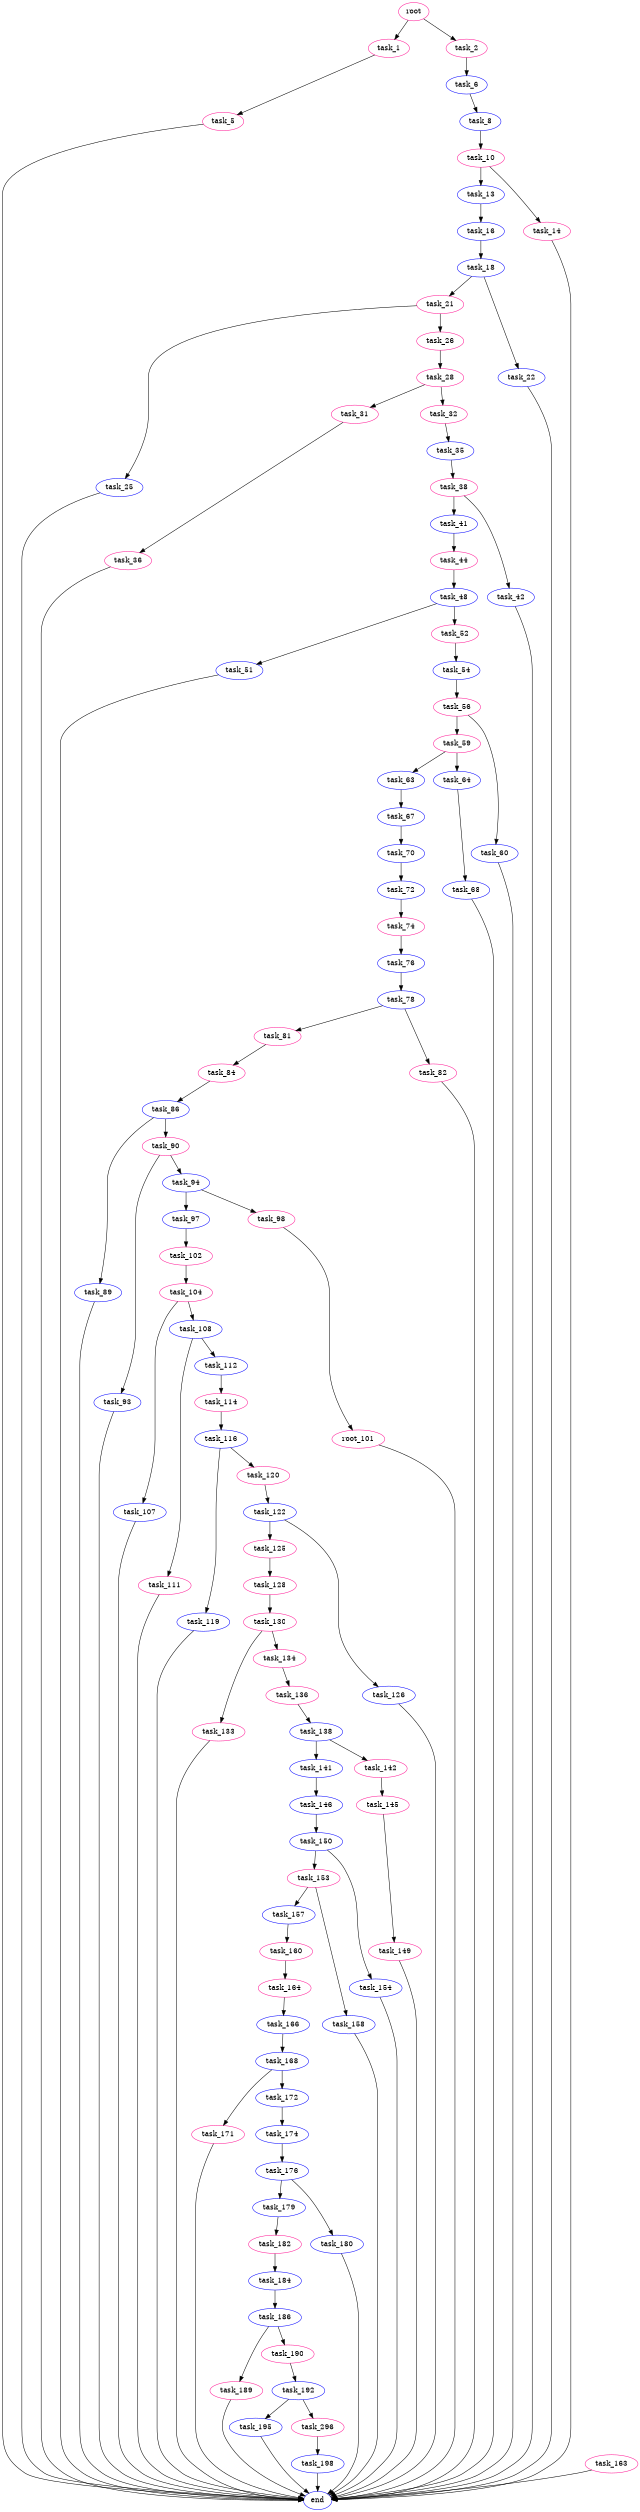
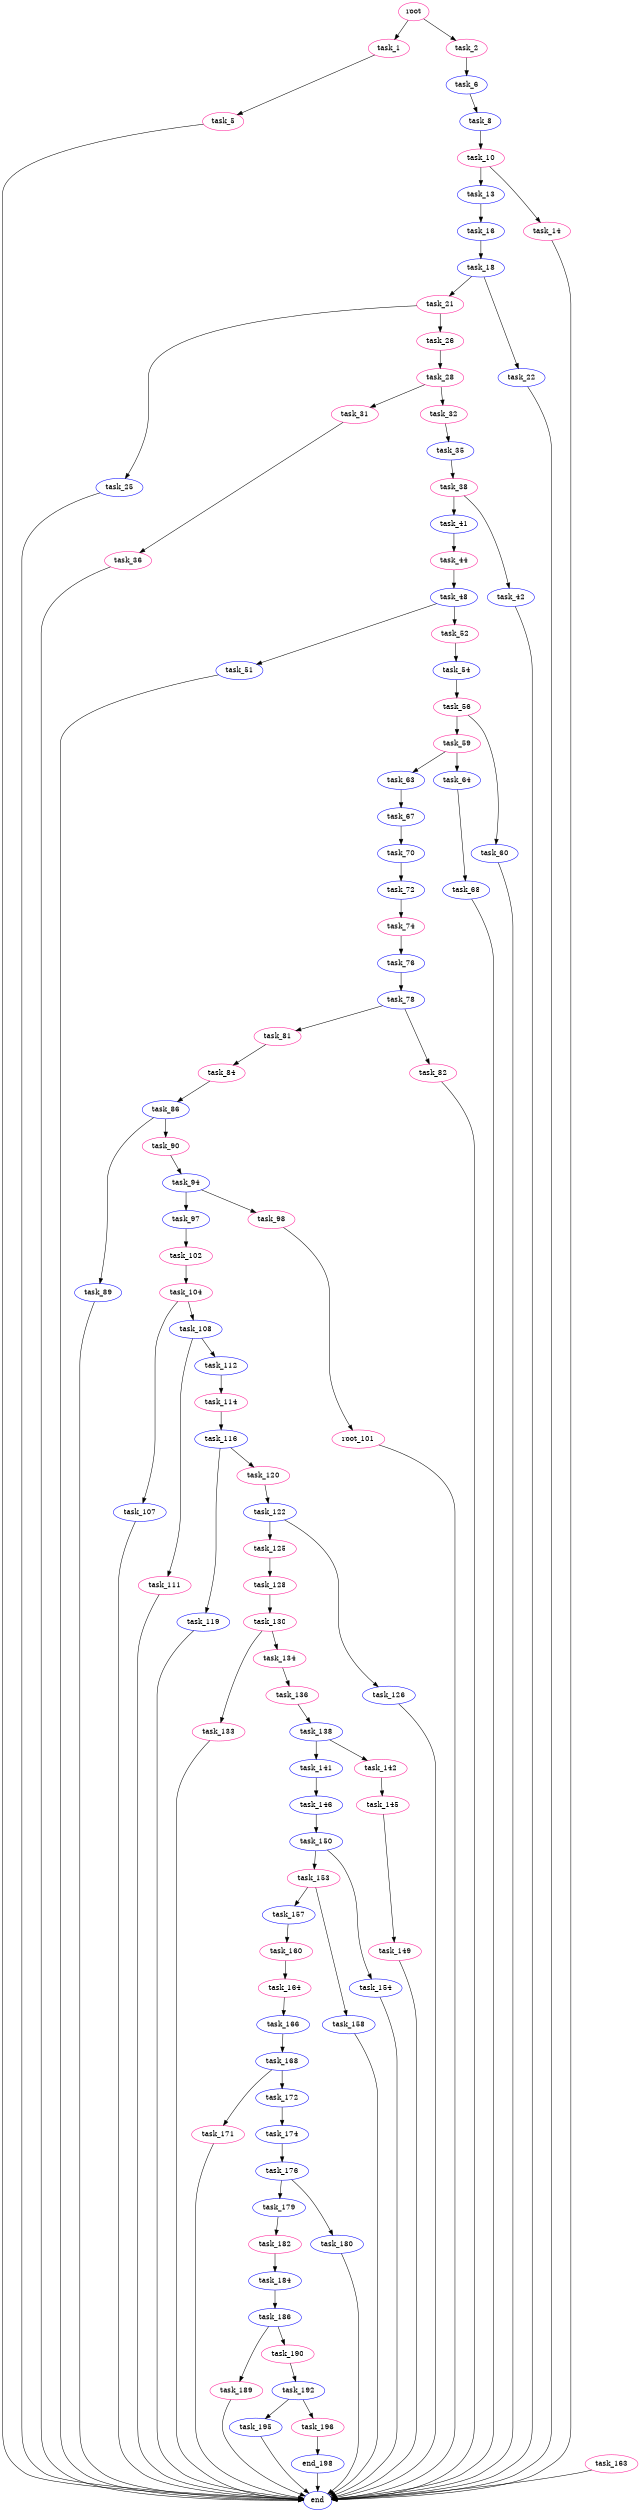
node "task_93": removed
node "task_296": label "task_296" -> "task_196"
node "task_198": label "task_198" -> "end_198"
